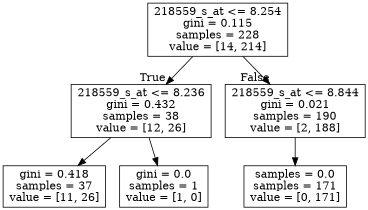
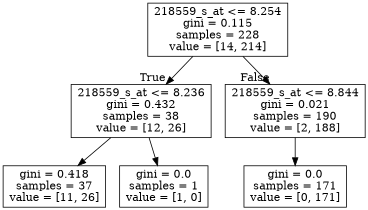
node "samples = 0.0 samples = 171 value = [0, 171]": label "samples = 0.0 samples = 171 value = [0, 171]" -> "gini = 0.0 samples = 171 value = [0, 171]"
